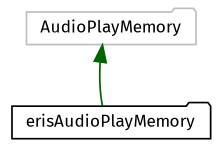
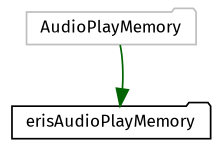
edge "erisAudioPlayMemory" -> "AudioPlayMemory": reversed
